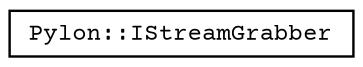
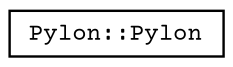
node "Pylon::IStreamGrabber": label "Pylon::IStreamGrabber" -> "Pylon::Pylon"
